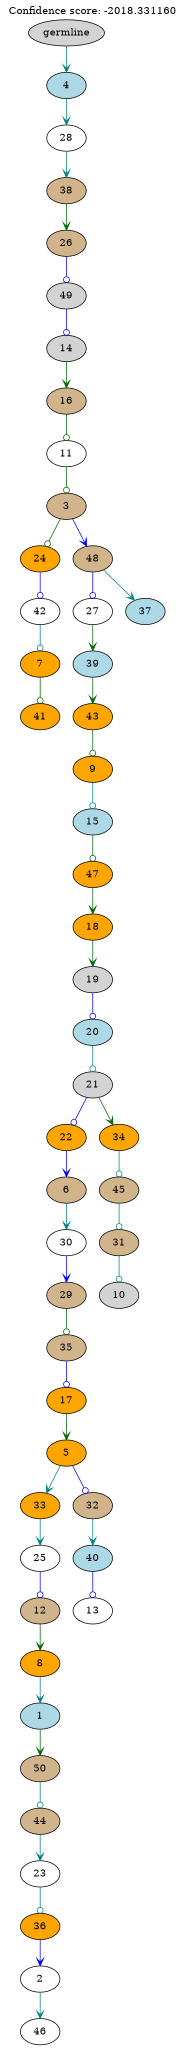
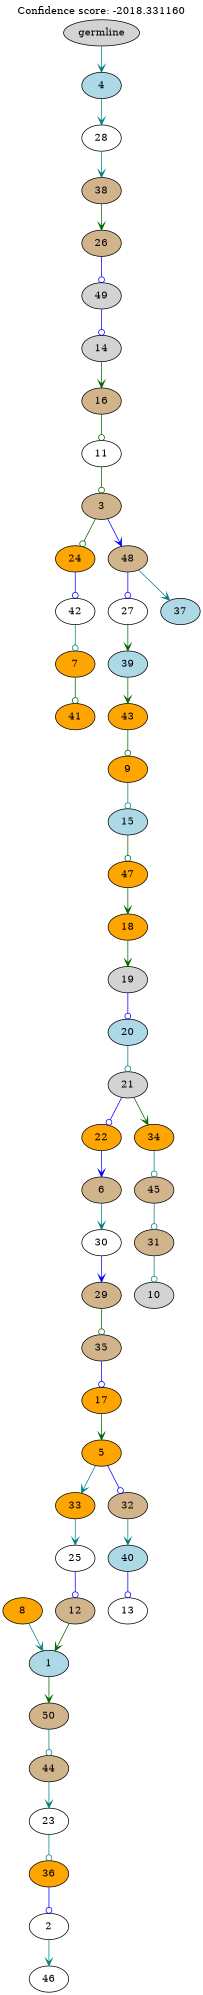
edge "12" -> "8": now "12" -> "1"
edge "36" -> "2": arrowhead vee -> odot
